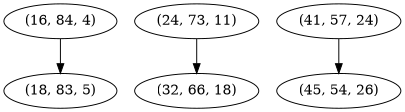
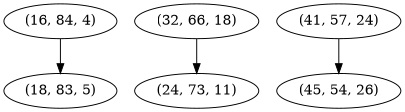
edge "(24, 73, 11)" -> "(32, 66, 18)": reversed
